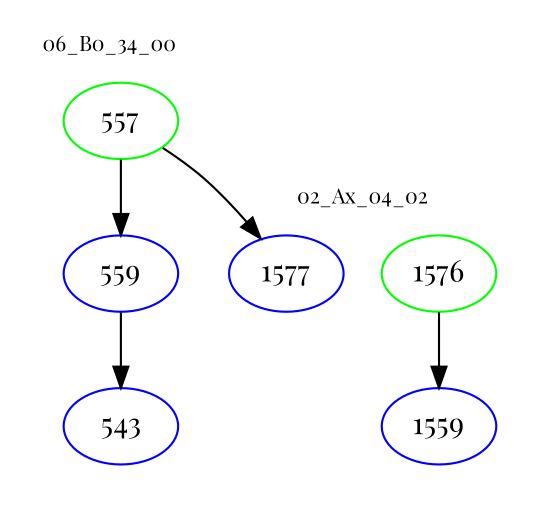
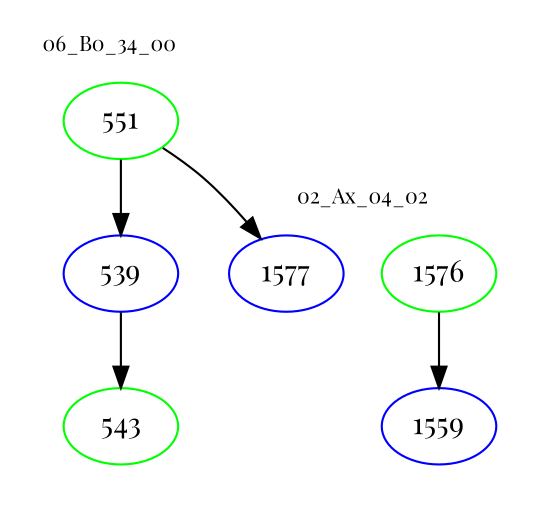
node "557": label "557" -> "551"
node "559": label "559" -> "539"
node "543": color blue -> green
